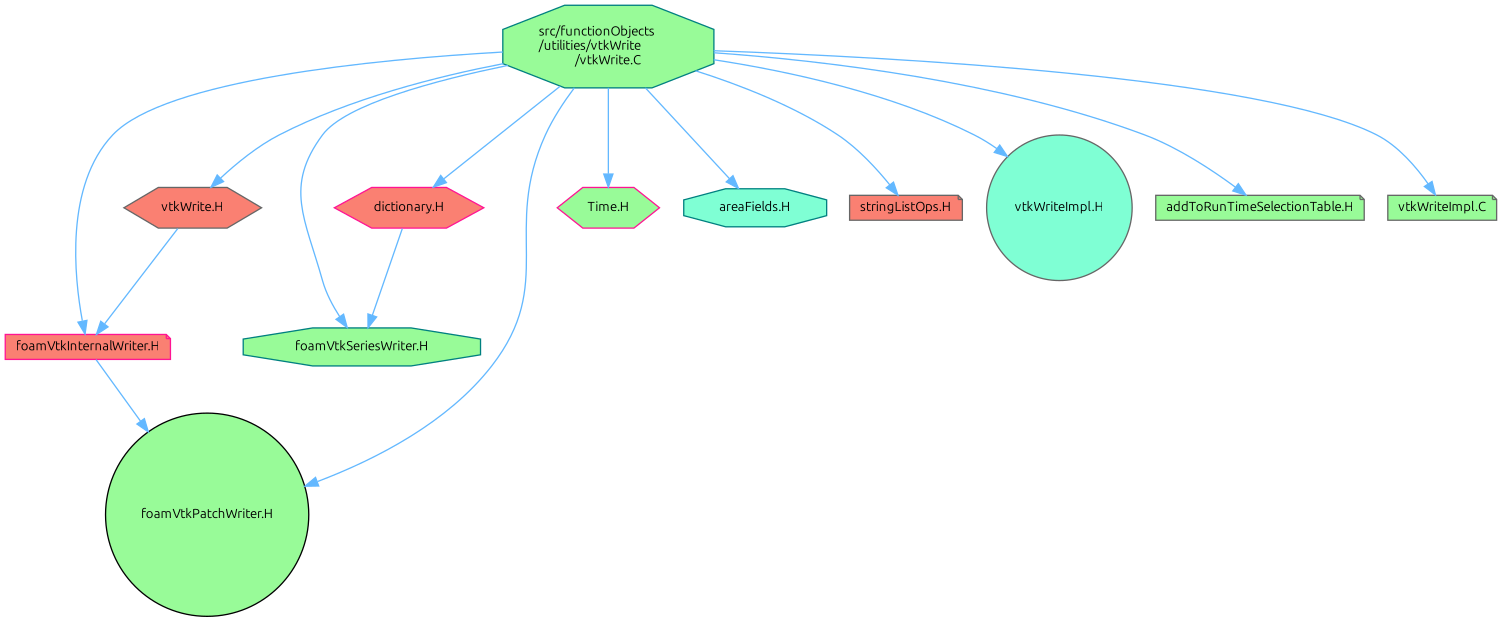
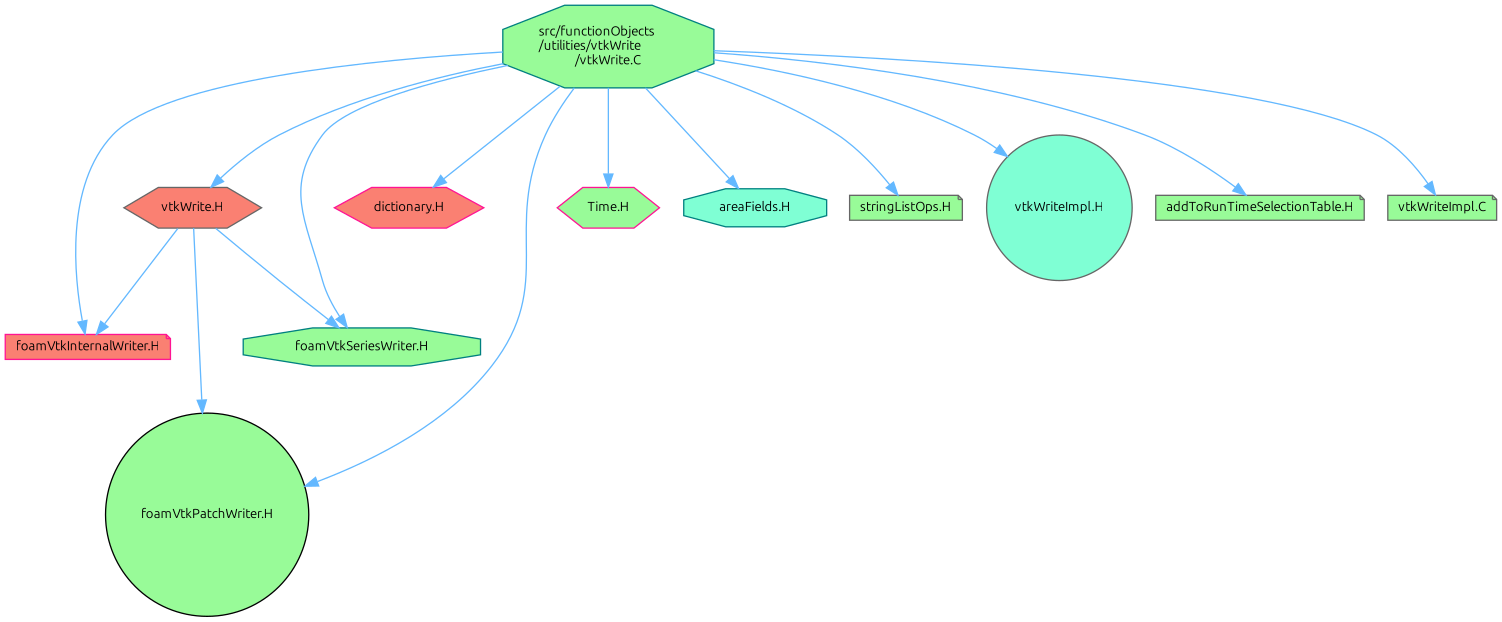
node "stringListOps.H": fillcolor salmon -> palegreen
edge "dictionary.H" -> "foamVtkSeriesWriter.H": now "vtkWrite.H" -> "foamVtkSeriesWriter.H"
edge "foamVtkInternalWriter.H" -> "foamVtkPatchWriter.H": now "vtkWrite.H" -> "foamVtkPatchWriter.H"
